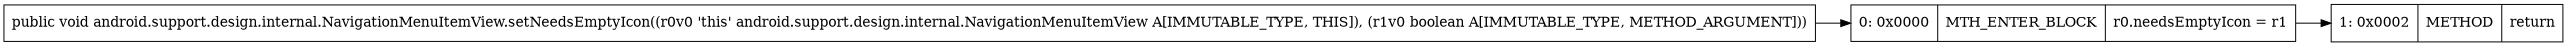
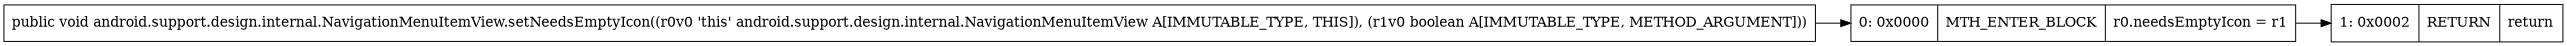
node "1: 0x0002": text "METHOD" -> "RETURN"
